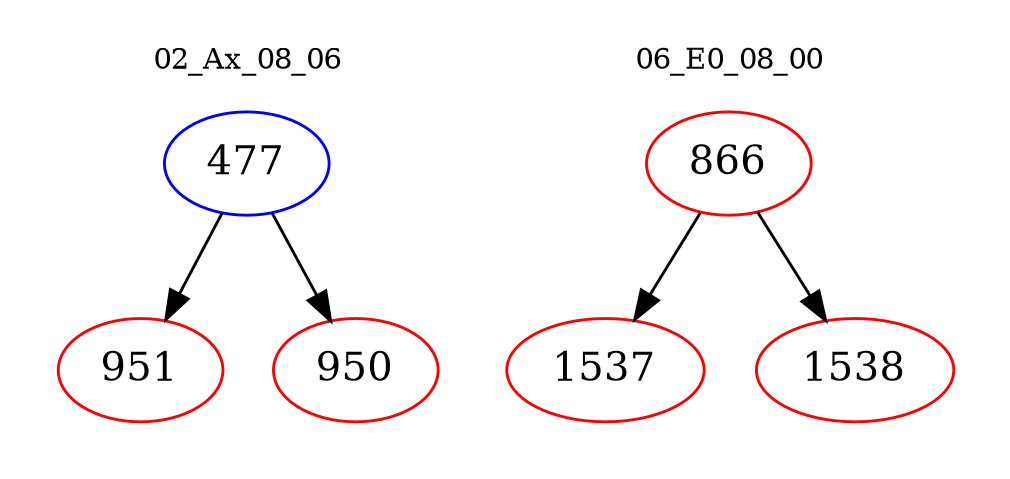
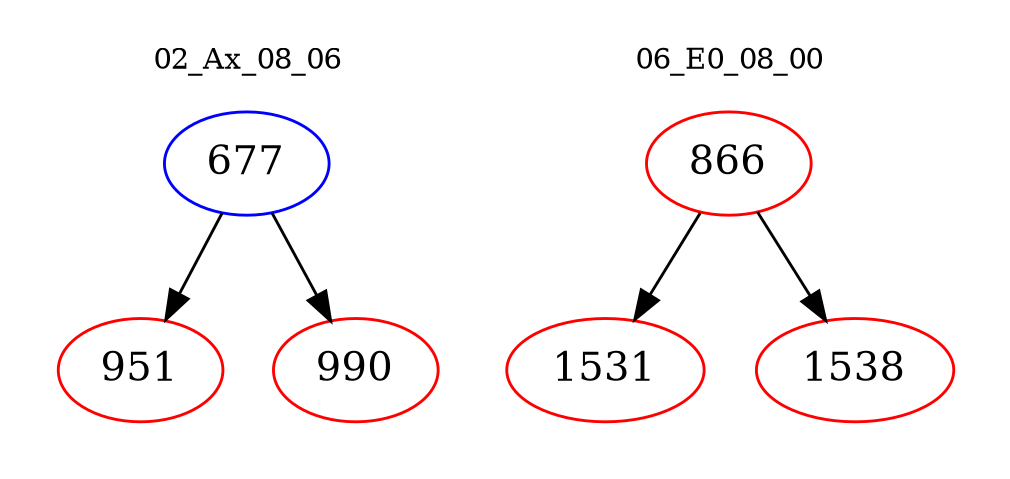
node "477": label "477" -> "677"
node "950": label "950" -> "990"
node "1537": label "1537" -> "1531"
